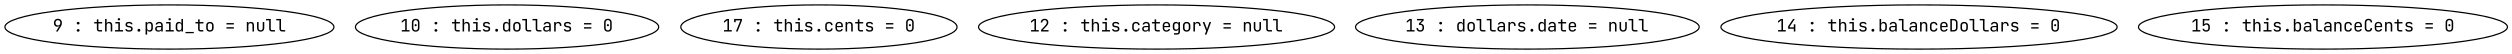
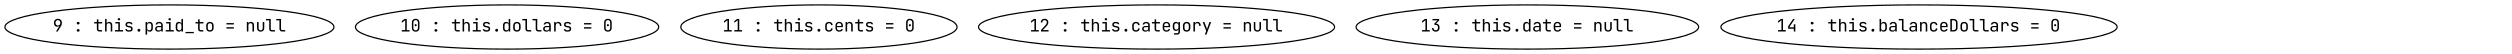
node "17 : this.cents = 0": label "17 : this.cents = 0" -> "11 : this.cents = 0"
node "13 : dollars.date = null": label "13 : dollars.date = null" -> "13 : this.date = null"
node "15 : this.balanceCents = 0": removed
